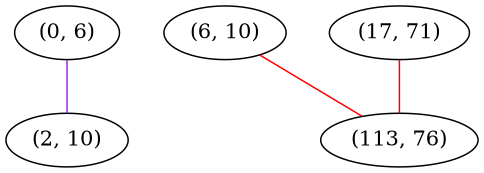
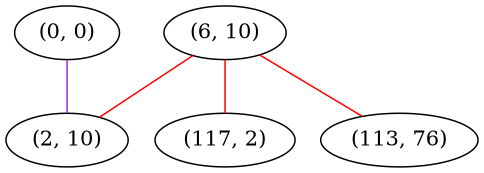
node "(0, 6)": label "(0, 6)" -> "(0, 0)"
node "(17, 71)": removed
edge "(6, 10)" -- "(2, 10)": added
node "(117, 2)": added
